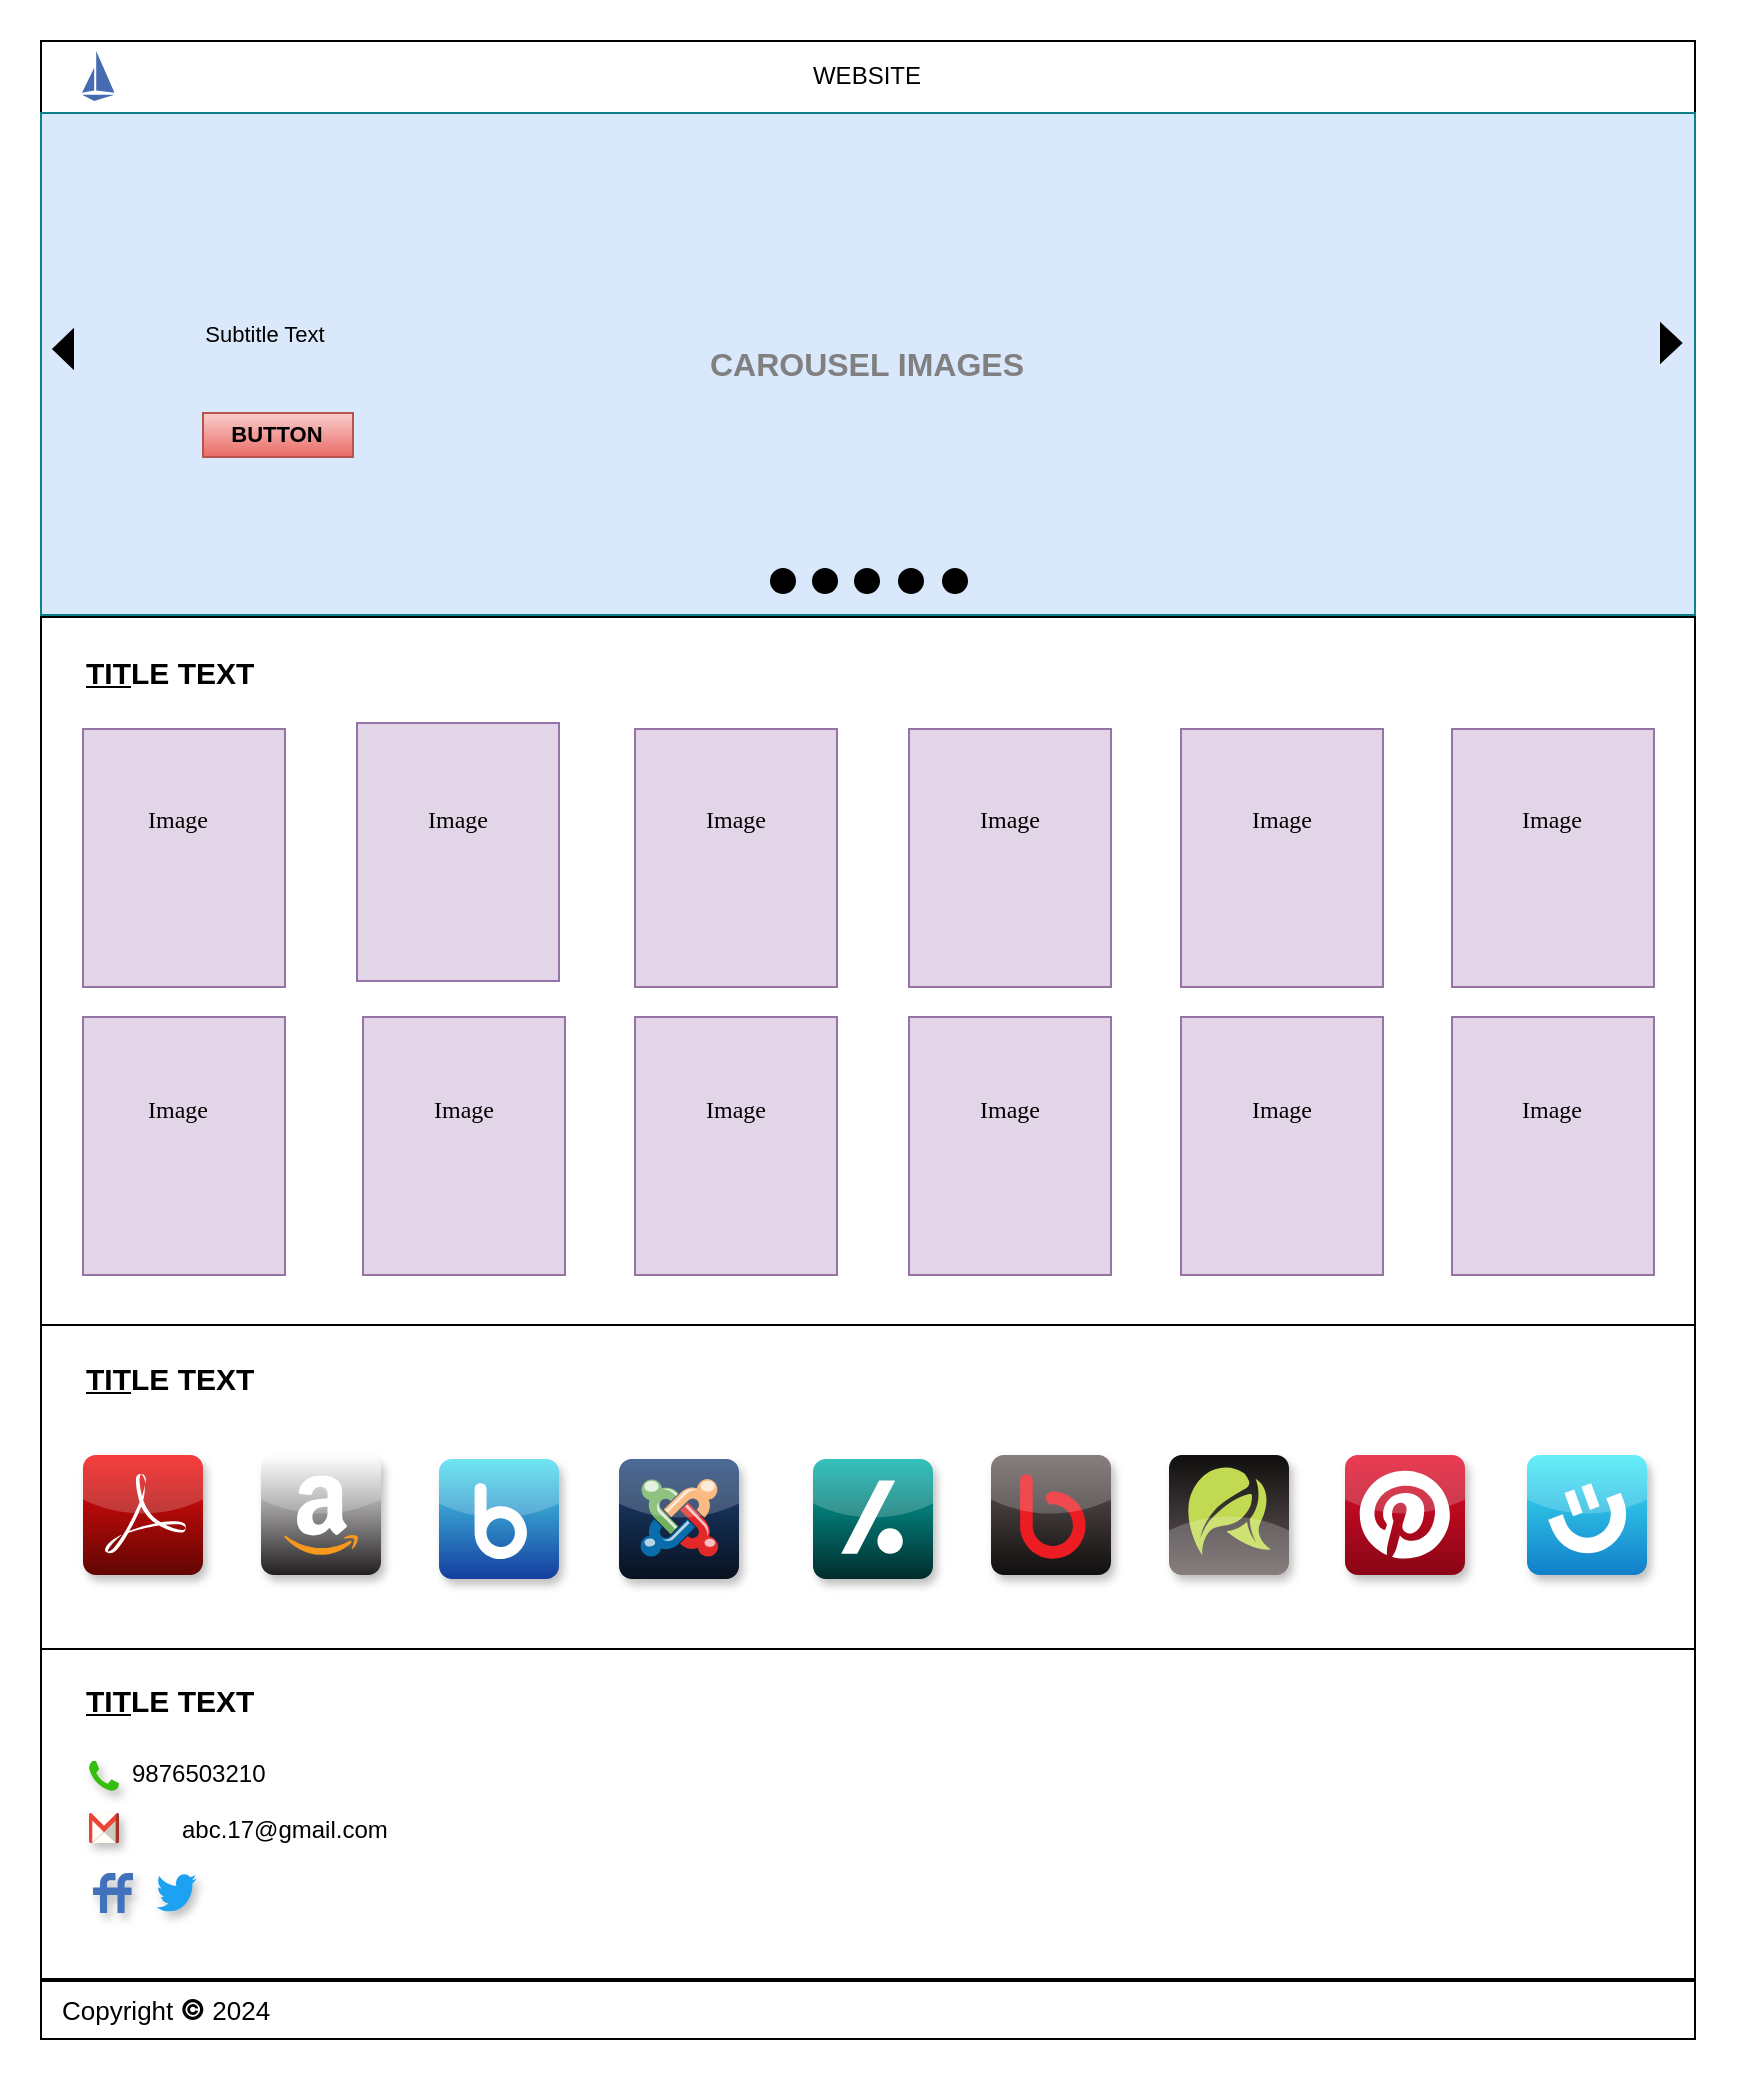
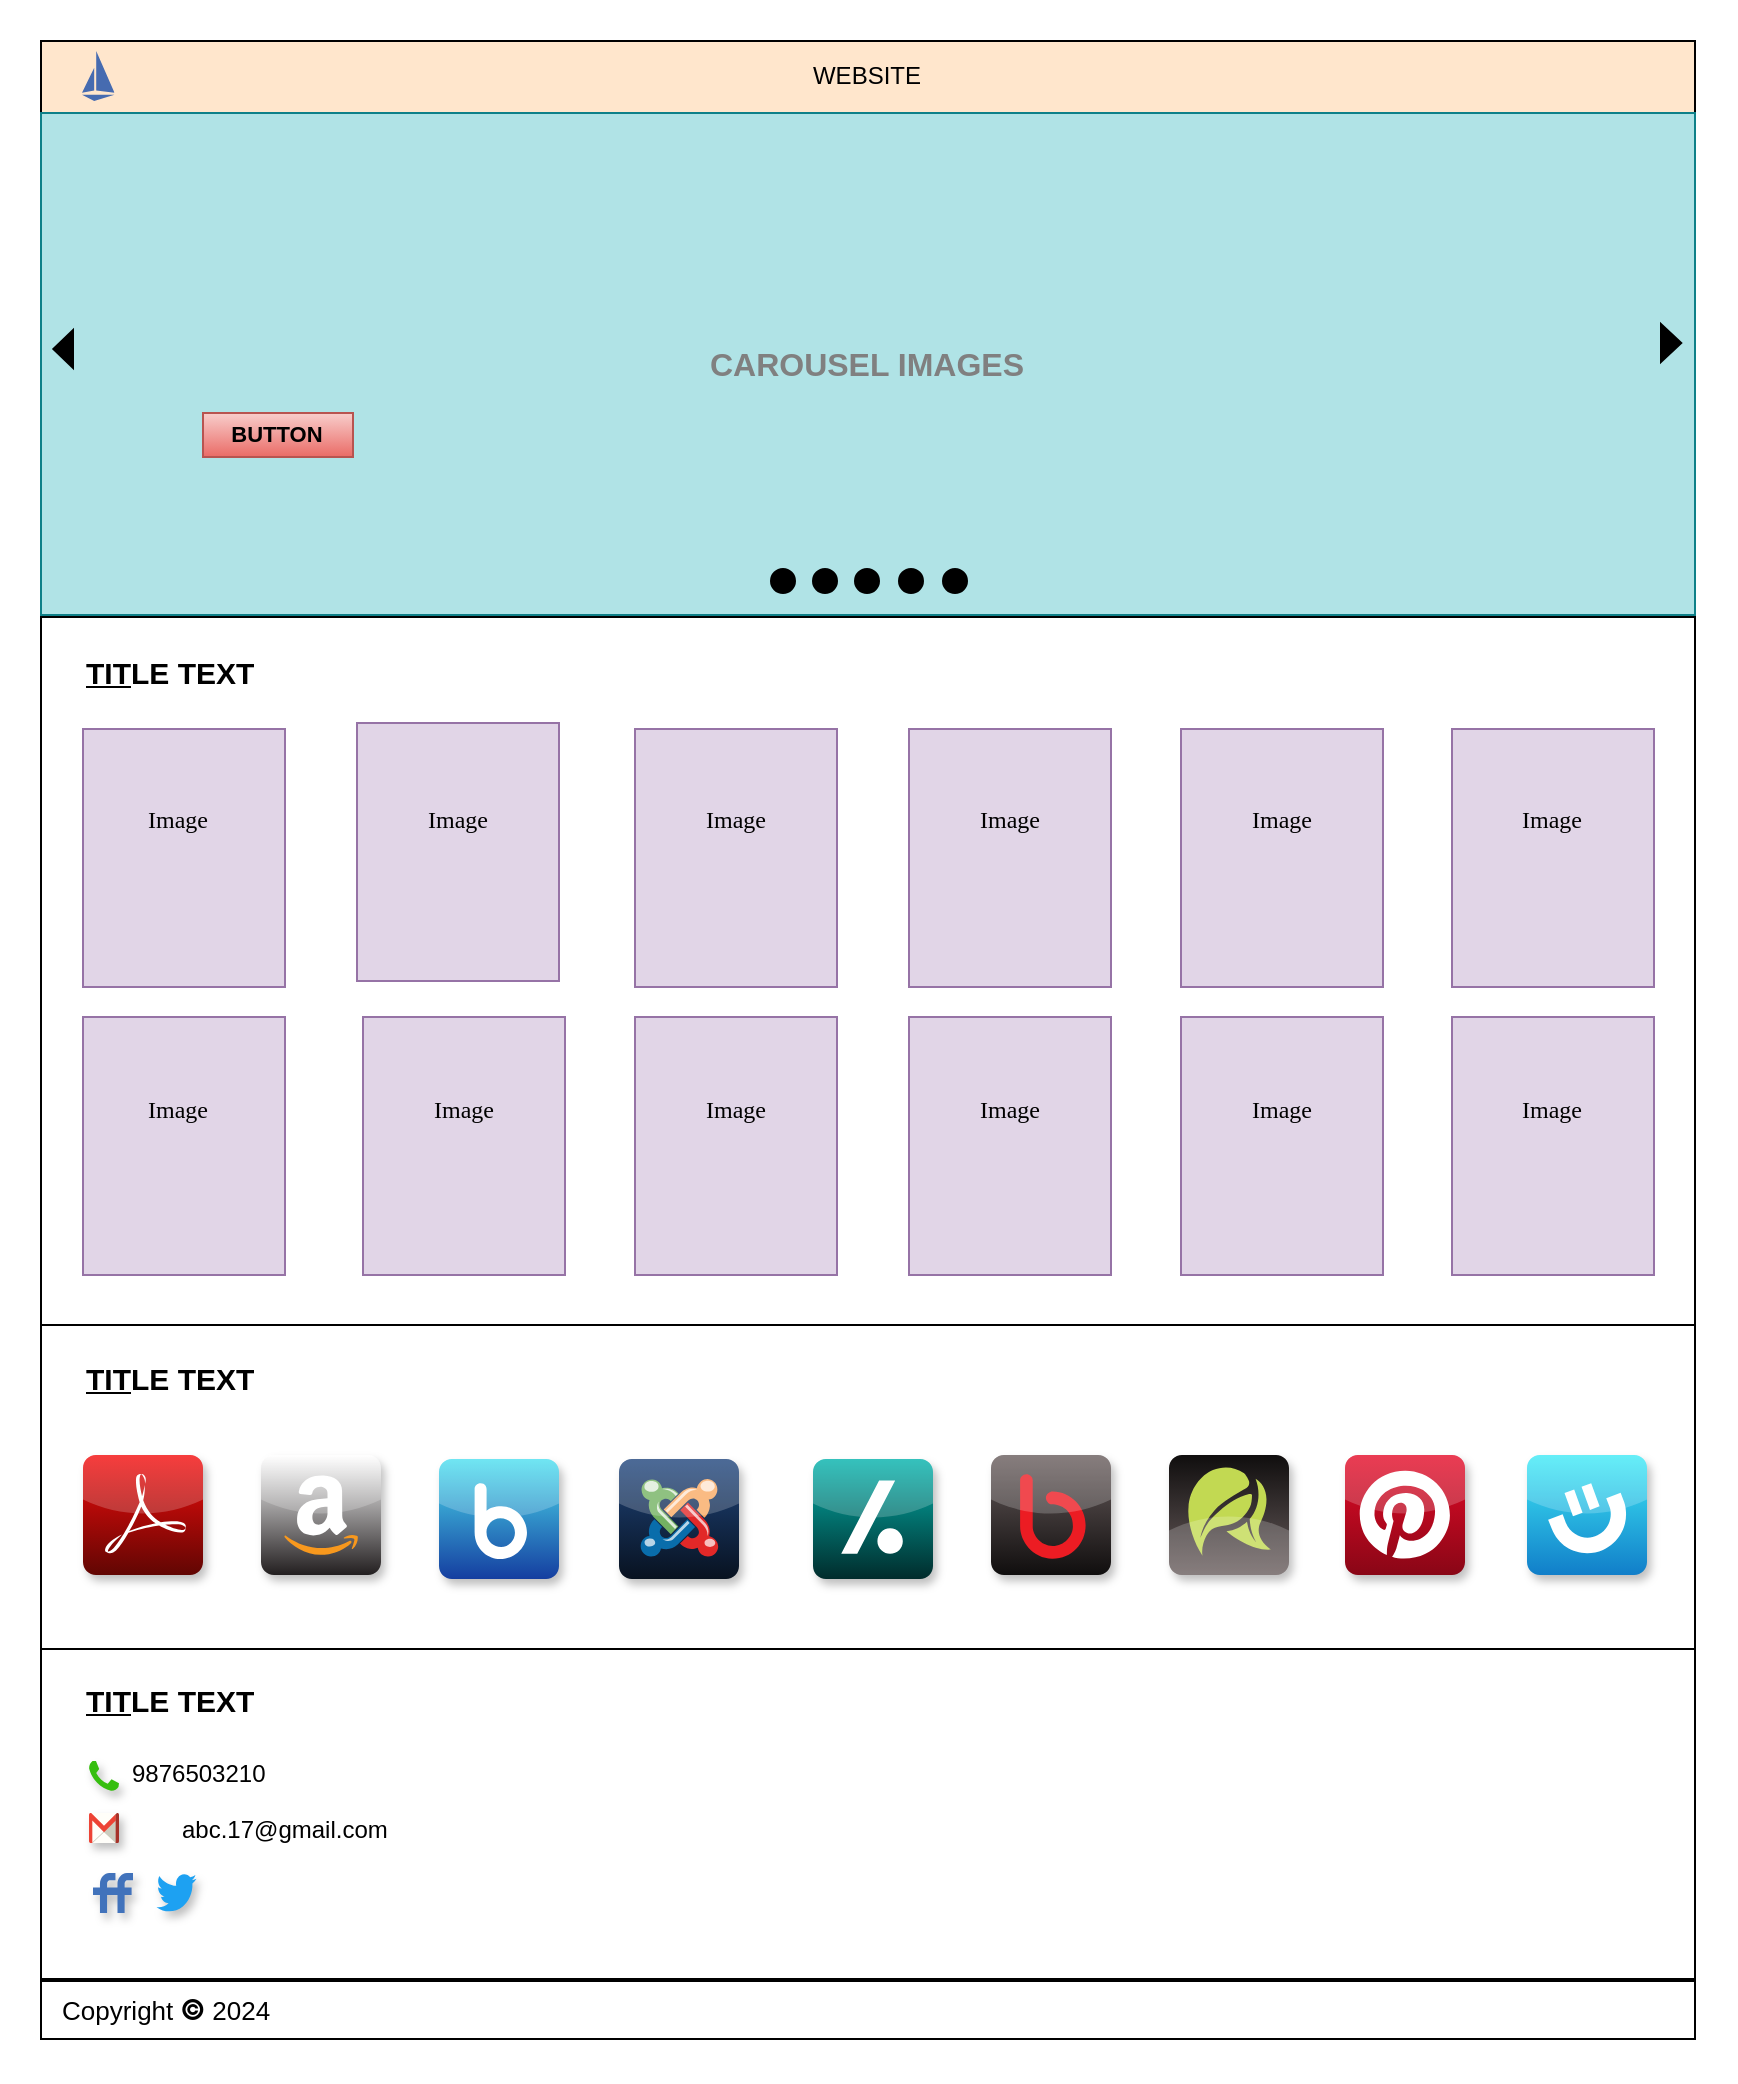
node "WEBSITE": fillcolor #ffffff -> #ffe6cc
node "Subtitle Text": removed
node "CAROUSEL IMAGES": fillcolor #dae8fc -> #b0e3e6
